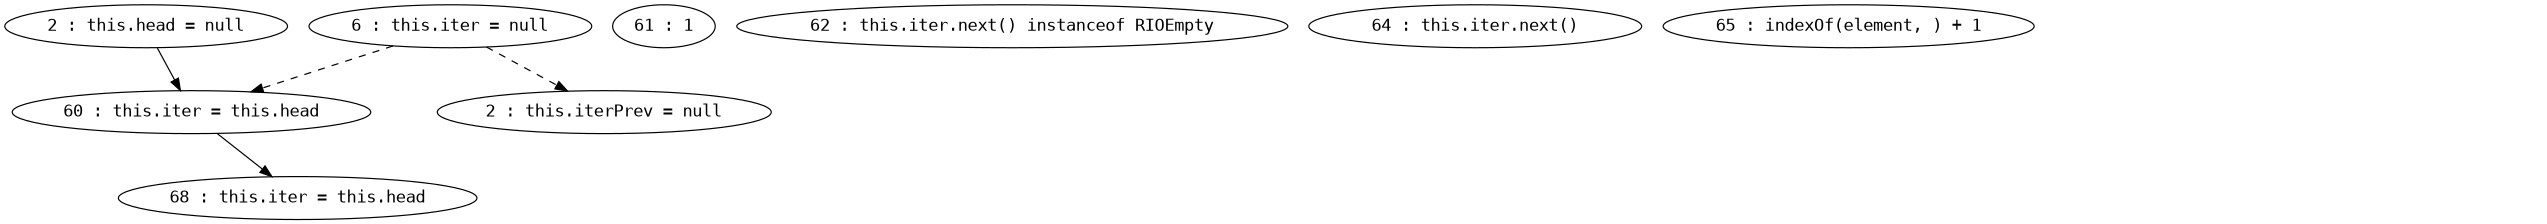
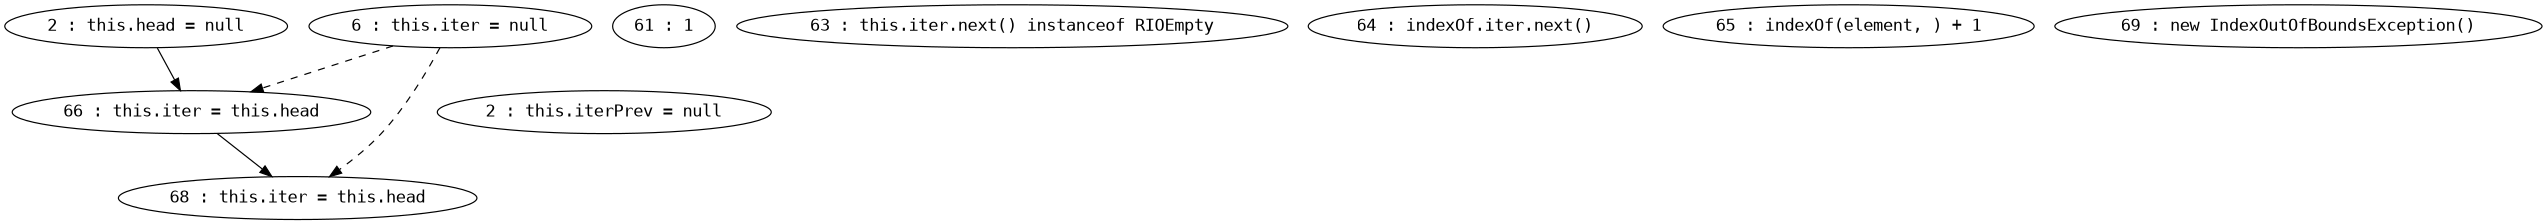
node "62 : this.iter.next() instanceof RIOEmpty": label "62 : this.iter.next() instanceof RIOEmpty" -> "63 : this.iter.next() instanceof RIOEmpty"
node "64 : this.iter.next()": label "64 : this.iter.next()" -> "64 : indexOf.iter.next()"
node "69 : new IndexOutOfBoundsException()": added
edge "6 : this.iter = null" -> "2 : this.iterPrev = null": now "6 : this.iter = null" -> "68 : this.iter = this.head"
node "60 : this.iter = this.head": label "60 : this.iter = this.head" -> "66 : this.iter = this.head"
